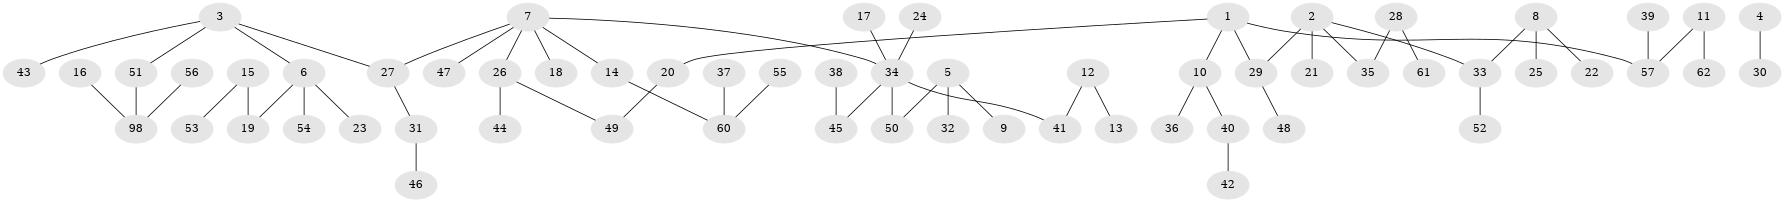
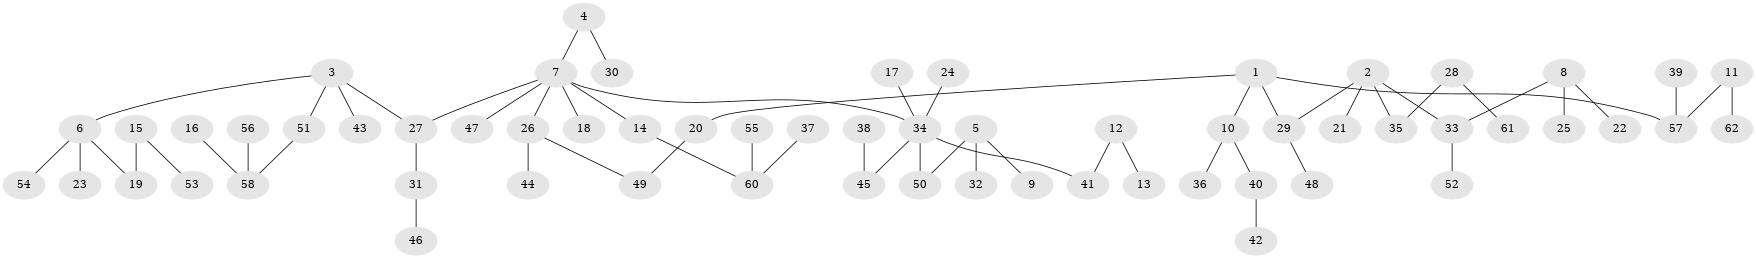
edge "4" -- "7": added
node "98": label "98" -> "58"
